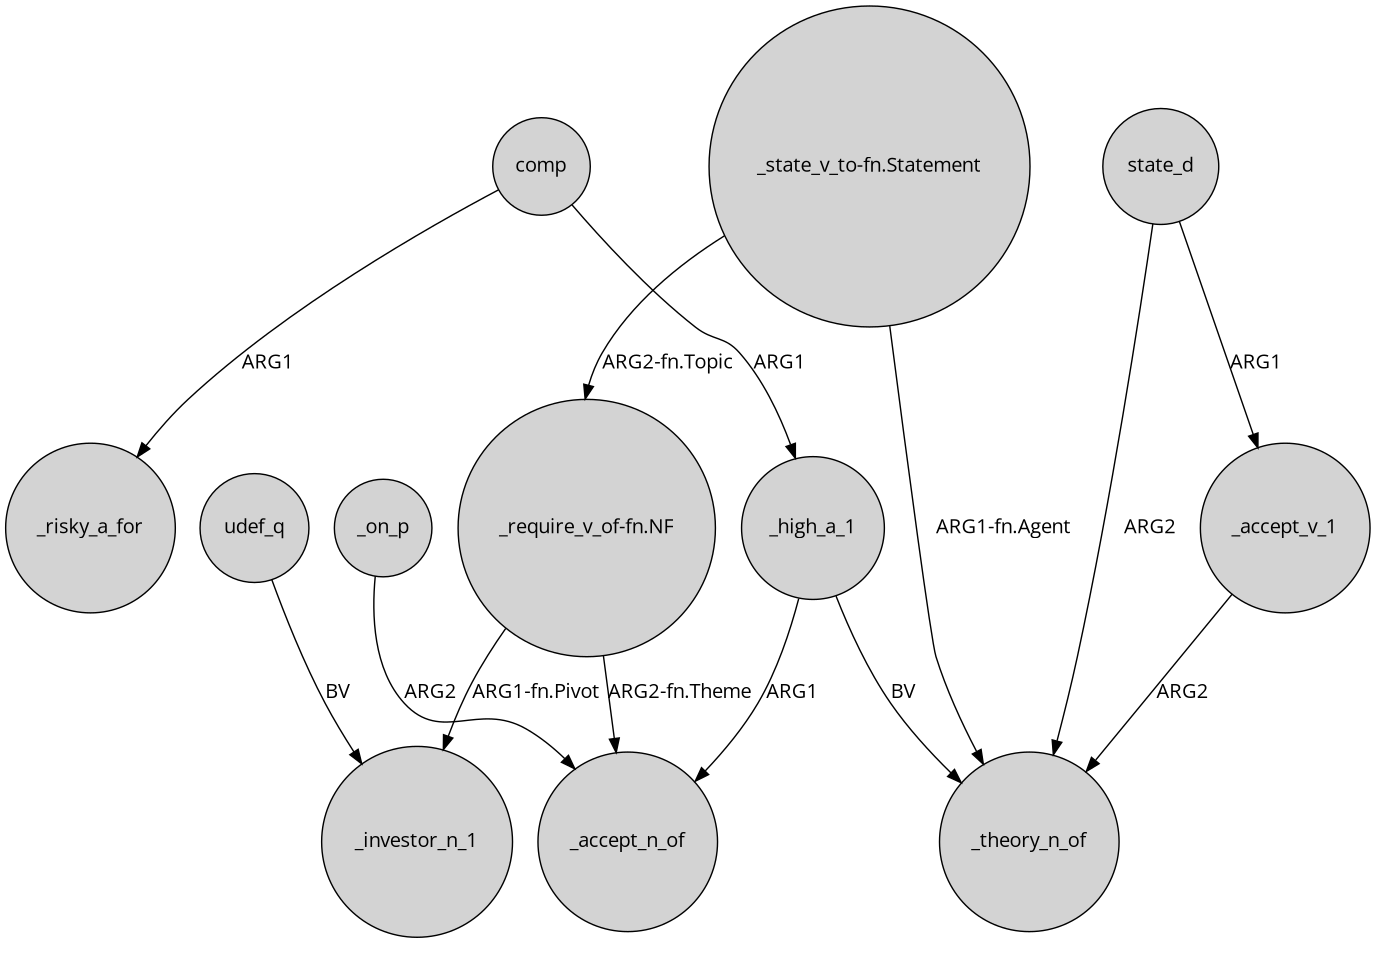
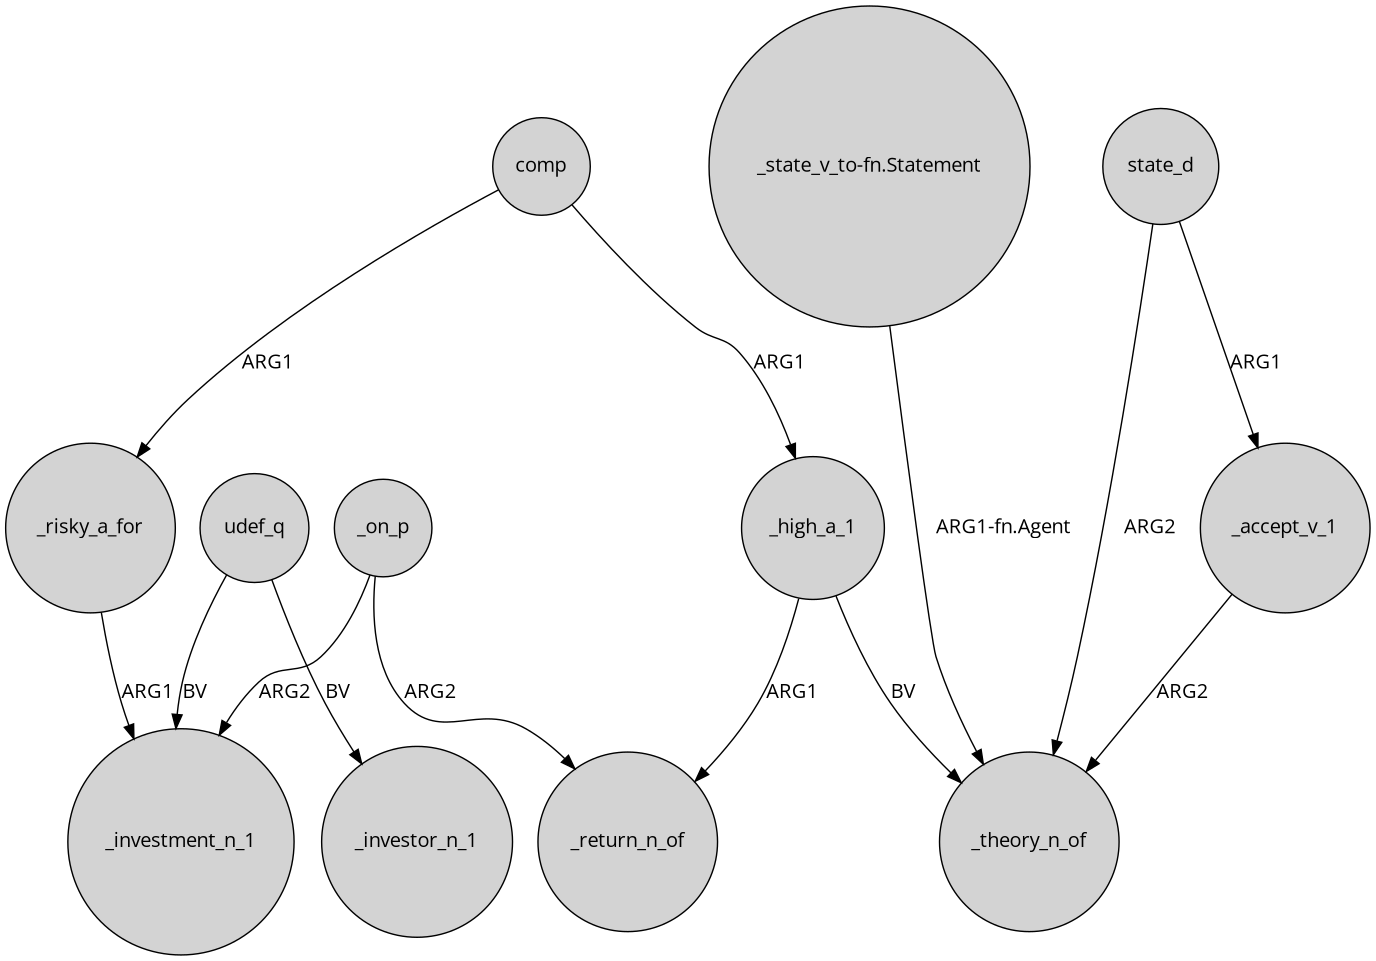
node "_require_v_of-fn.NF": removed
node "_investment_n_1": added
node "_accept_n_of": label "_accept_n_of" -> "_return_n_of"
